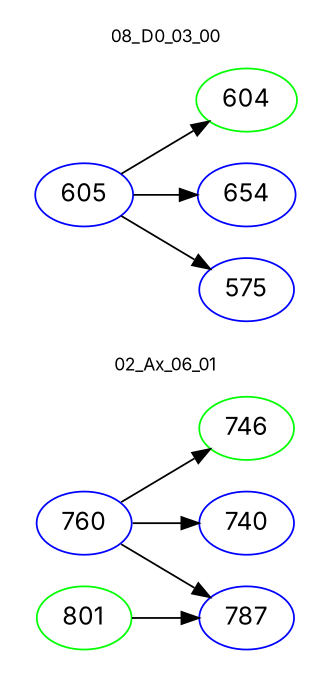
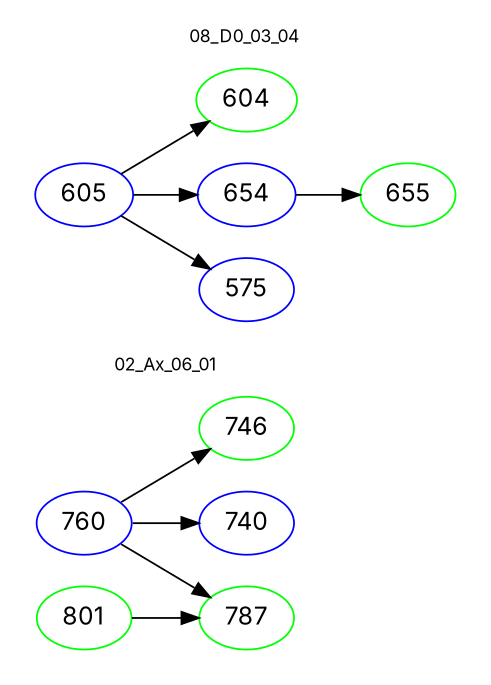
cluster "08_D0_03_00": label "08_D0_03_00" -> "08_D0_03_04"
node "655": added
node "787": color blue -> green
